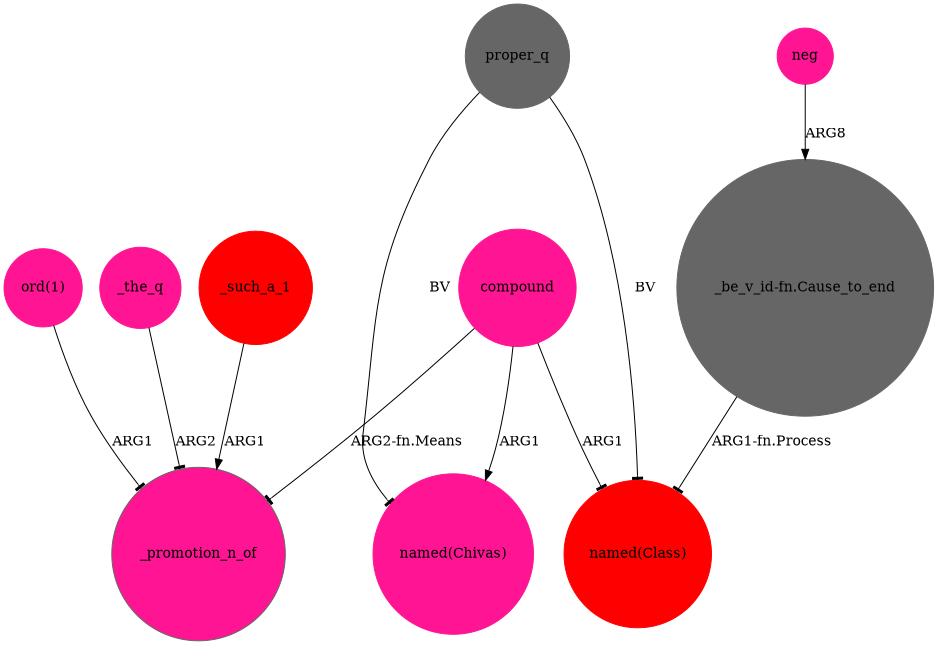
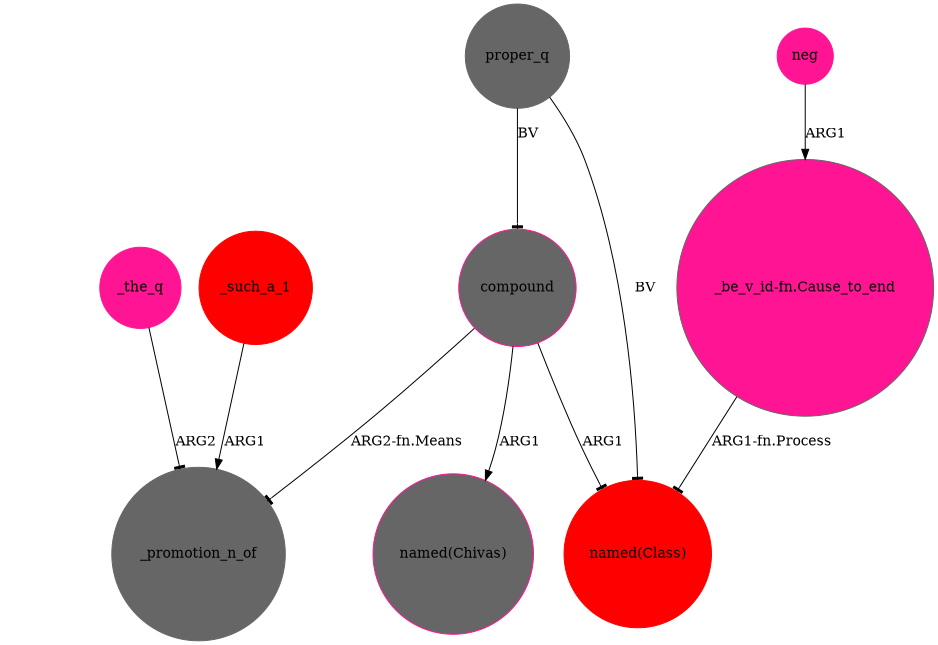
edge "neg" -> "_be_v_id-fn.Cause_to_end": label "ARG8" -> "ARG1"
edge "proper_q" -> "named(Chivas)": now "proper_q" -> "compound"
node "ord(1)": removed
node "compound": fillcolor deeppink -> gray40
node "_be_v_id-fn.Cause_to_end": fillcolor gray40 -> deeppink
node "_promotion_n_of": fillcolor deeppink -> gray40
node "named(Chivas)": fillcolor deeppink -> gray40
